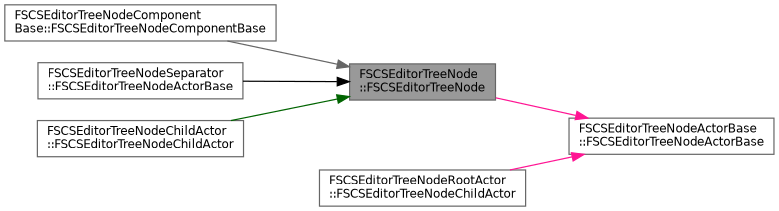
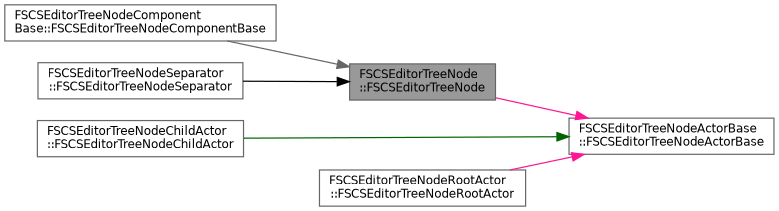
node "FSCSEditorTreeNodeSeparator ::FSCSEditorTreeNodeActorBase": label "FSCSEditorTreeNodeSeparator ::FSCSEditorTreeNodeActorBase" -> "FSCSEditorTreeNodeSeparator ::FSCSEditorTreeNodeSeparator"
edge "FSCSEditorTreeNodeChildActor ::FSCSEditorTreeNodeChildActor" -> "FSCSEditorTreeNode ::FSCSEditorTreeNode": now "FSCSEditorTreeNodeChildActor ::FSCSEditorTreeNodeChildActor" -> "FSCSEditorTreeNodeActorBase ::FSCSEditorTreeNodeActorBase"
node "FSCSEditorTreeNodeRootActor ::FSCSEditorTreeNodeChildActor": label "FSCSEditorTreeNodeRootActor ::FSCSEditorTreeNodeChildActor" -> "FSCSEditorTreeNodeRootActor ::FSCSEditorTreeNodeRootActor"
